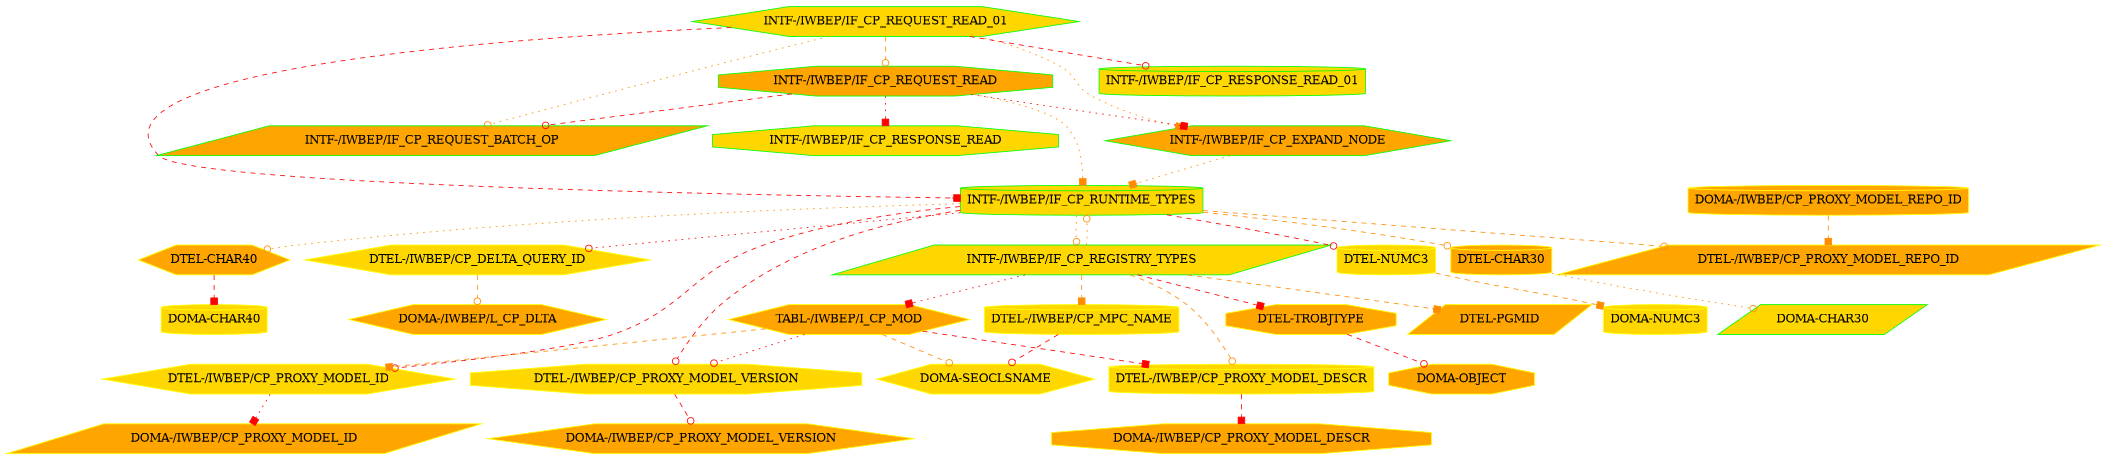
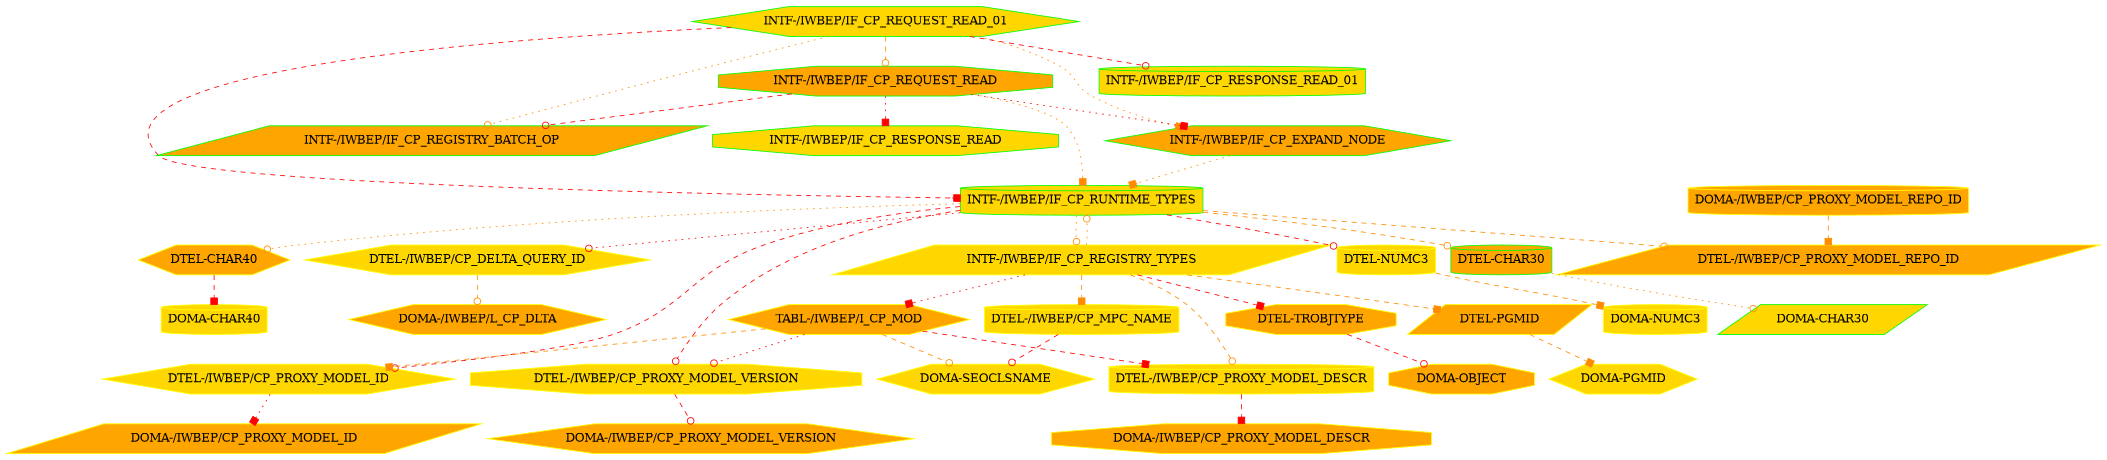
node "INTF-/IWBEP/IF_CP_REQUEST_BATCH_OP": label "INTF-/IWBEP/IF_CP_REQUEST_BATCH_OP" -> "INTF-/IWBEP/IF_CP_REGISTRY_BATCH_OP"
node "INTF-/IWBEP/IF_CP_REGISTRY_TYPES": color green -> yellow
node "DTEL-CHAR30": color yellow -> green
node "DOMA-PGMID": added
